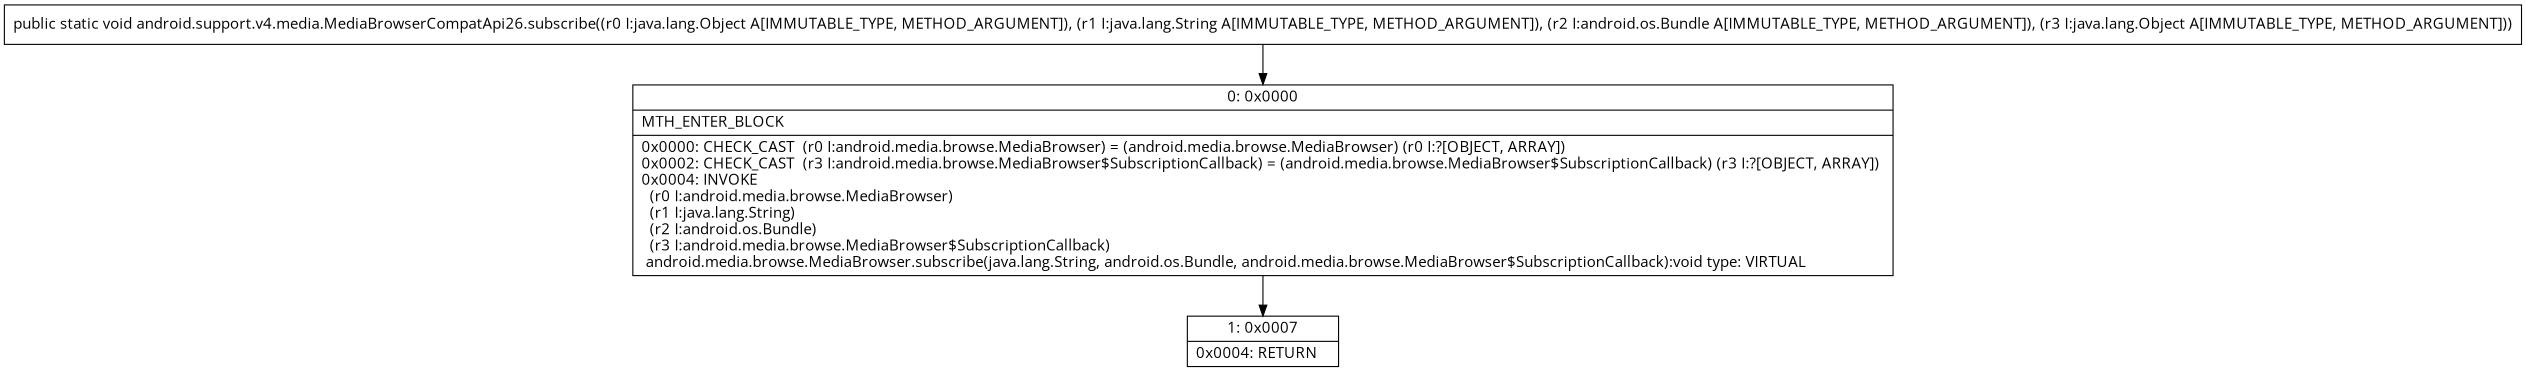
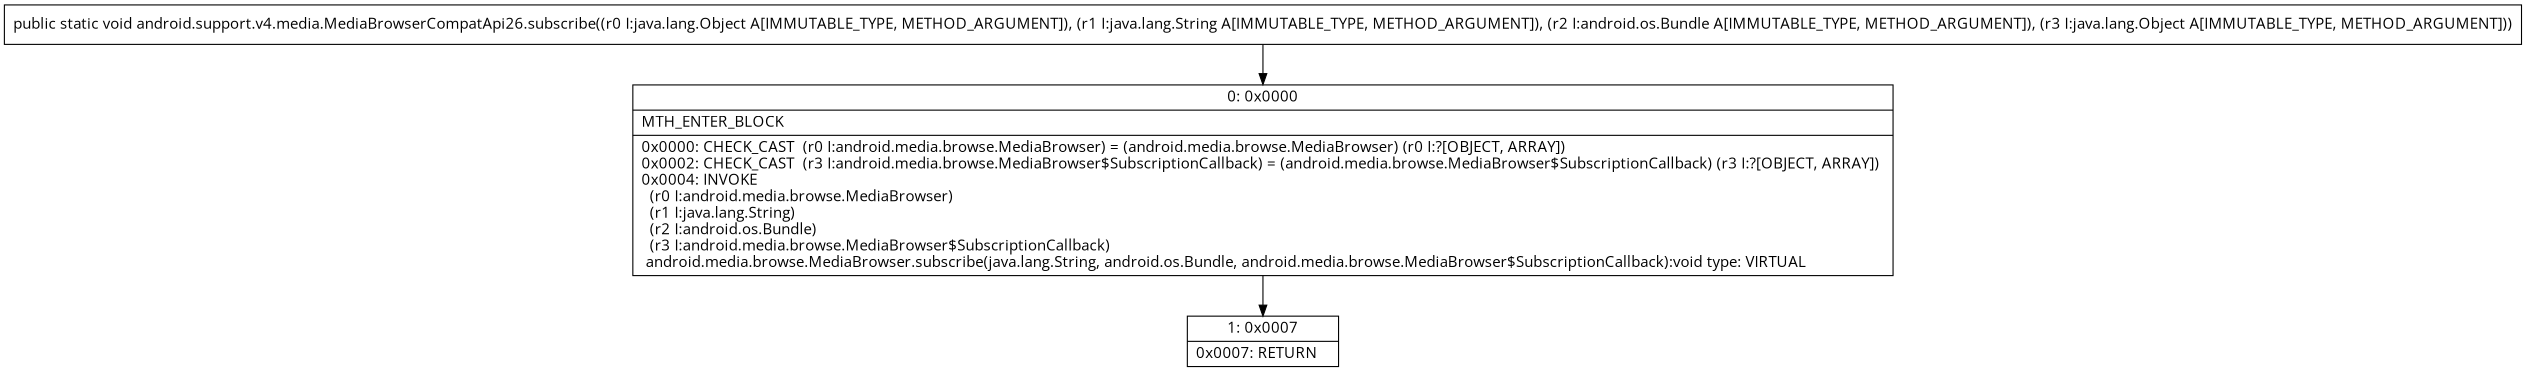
node "1: 0x0007": text "0x0004: RETURN" -> "0x0007: RETURN"
